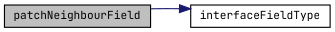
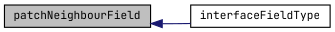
edge "patchNeighbourField" -> "interfaceFieldType": reversed
